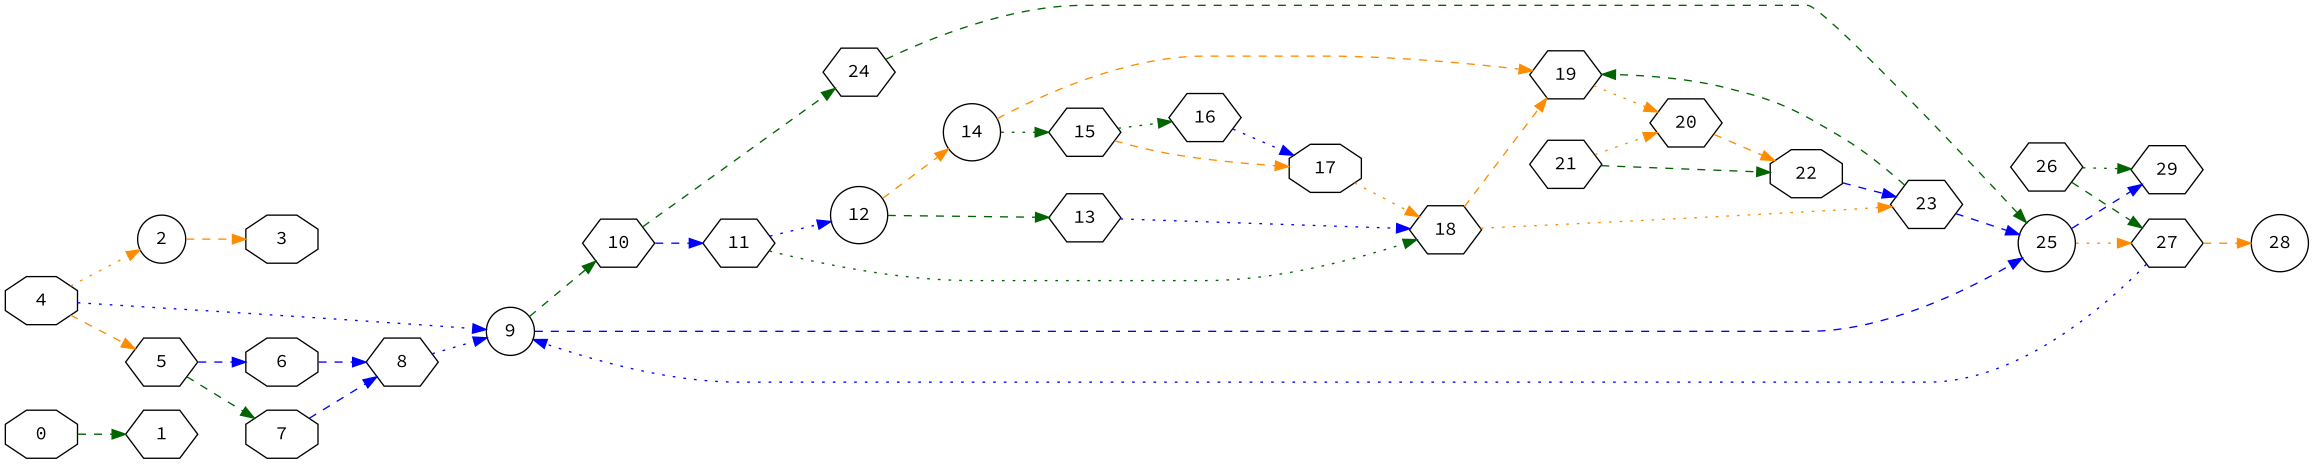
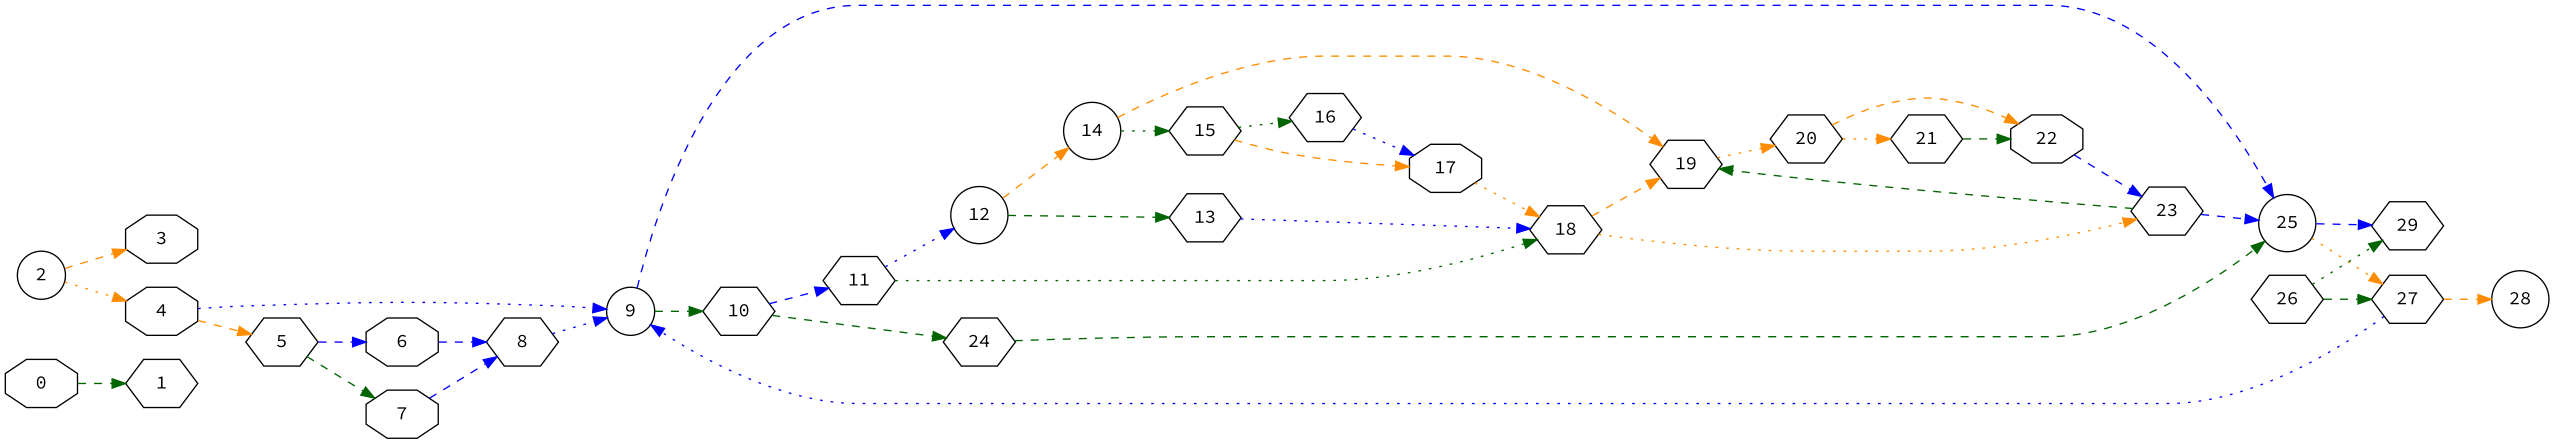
edge "21" -> "20": reversed
edge "4" -> "2": reversed
